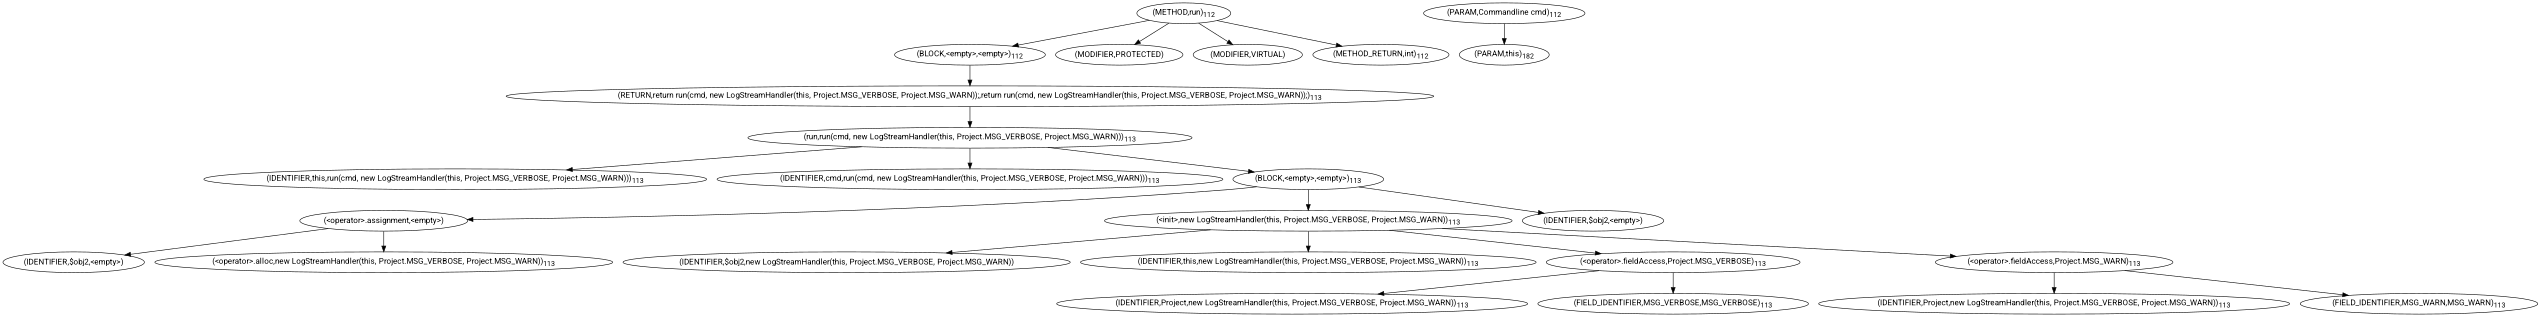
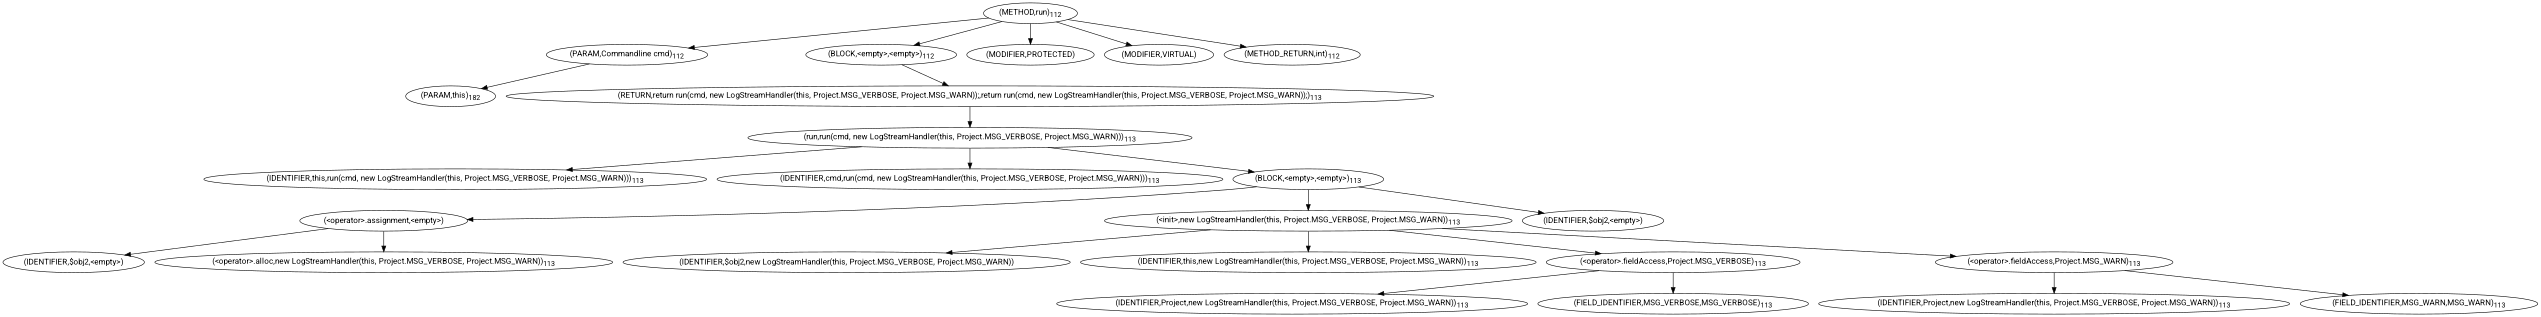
edge "(METHOD,run)" -> "(PARAM,Commandline cmd)": added
